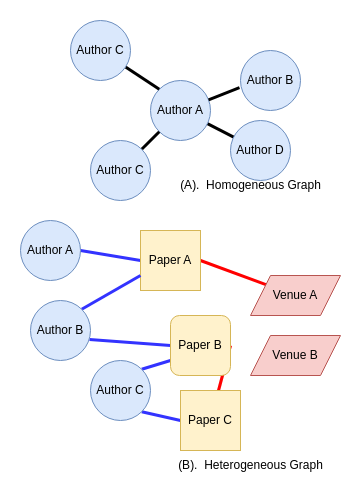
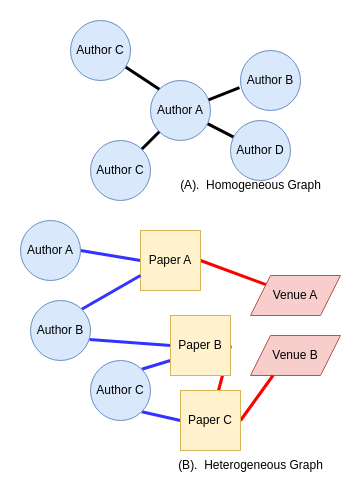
node "Paper B": shape rounded rectangle -> rectangle
edge "Venue B" -- "Paper C": added
